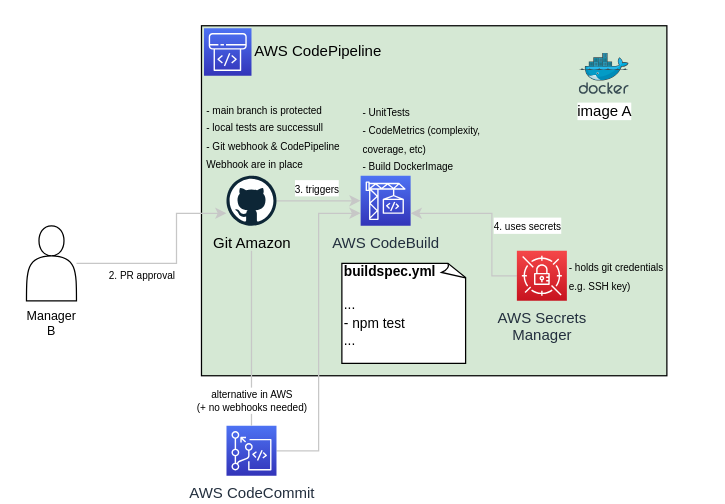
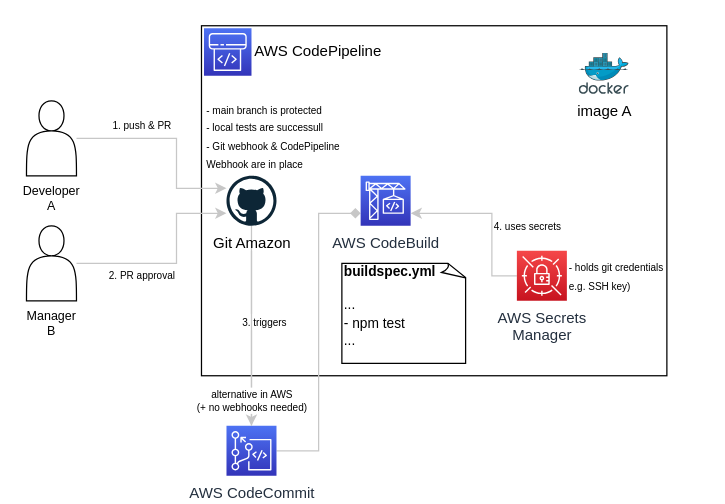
node "Developer A": added
node "- UnitTests - CodeMetrics (complexity, coverage, etc) - Build DockerImage": removed
edge "Developer A" -> "Git Amazon": added, label "1. push & PR"
edge "Git Amazon" -> "AWS CodeBuild": now "Git Amazon" -> "AWS CodeCommit"
node "AWS CodePipeline": fillcolor #d5e8d4 -> #ffffff
edge "AWS CodeCommit" -> "AWS CodeBuild": arrowhead classic -> diamond
